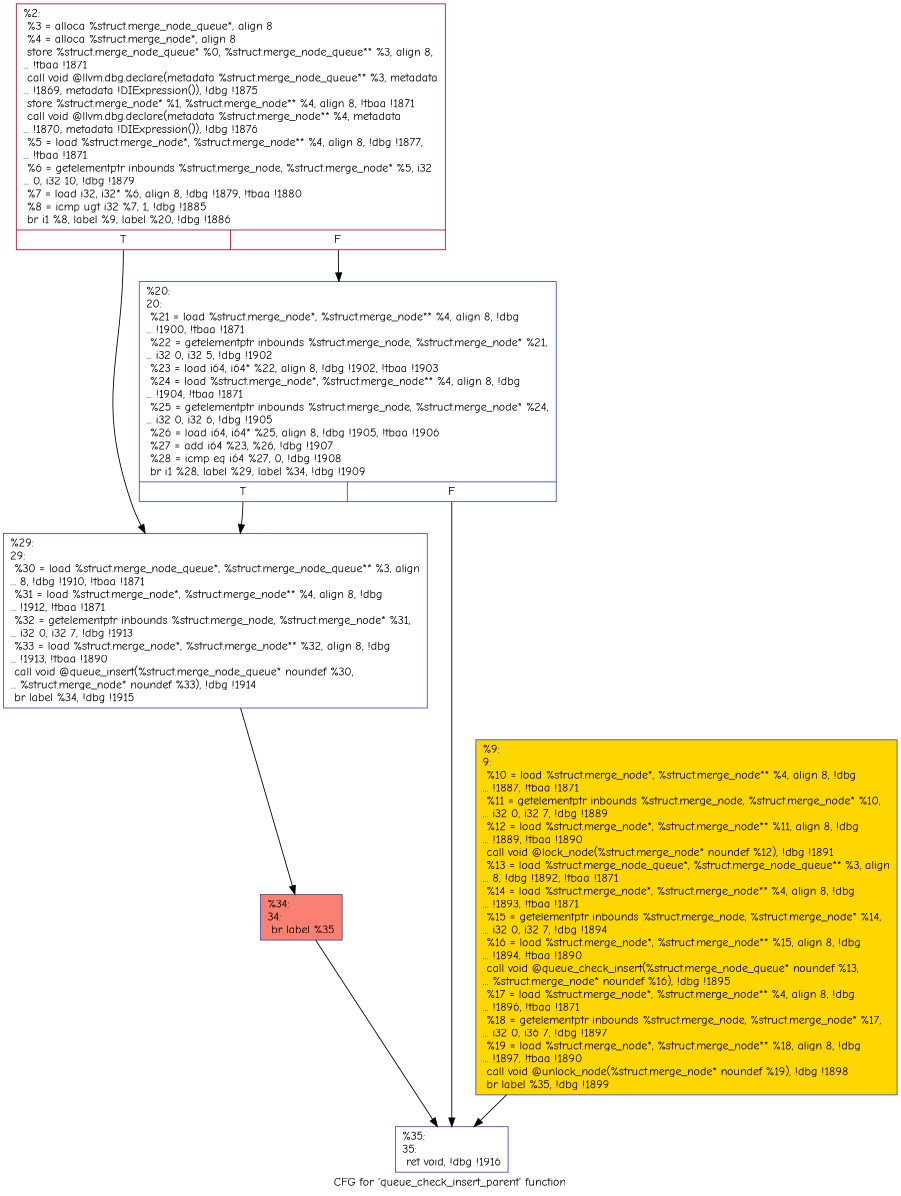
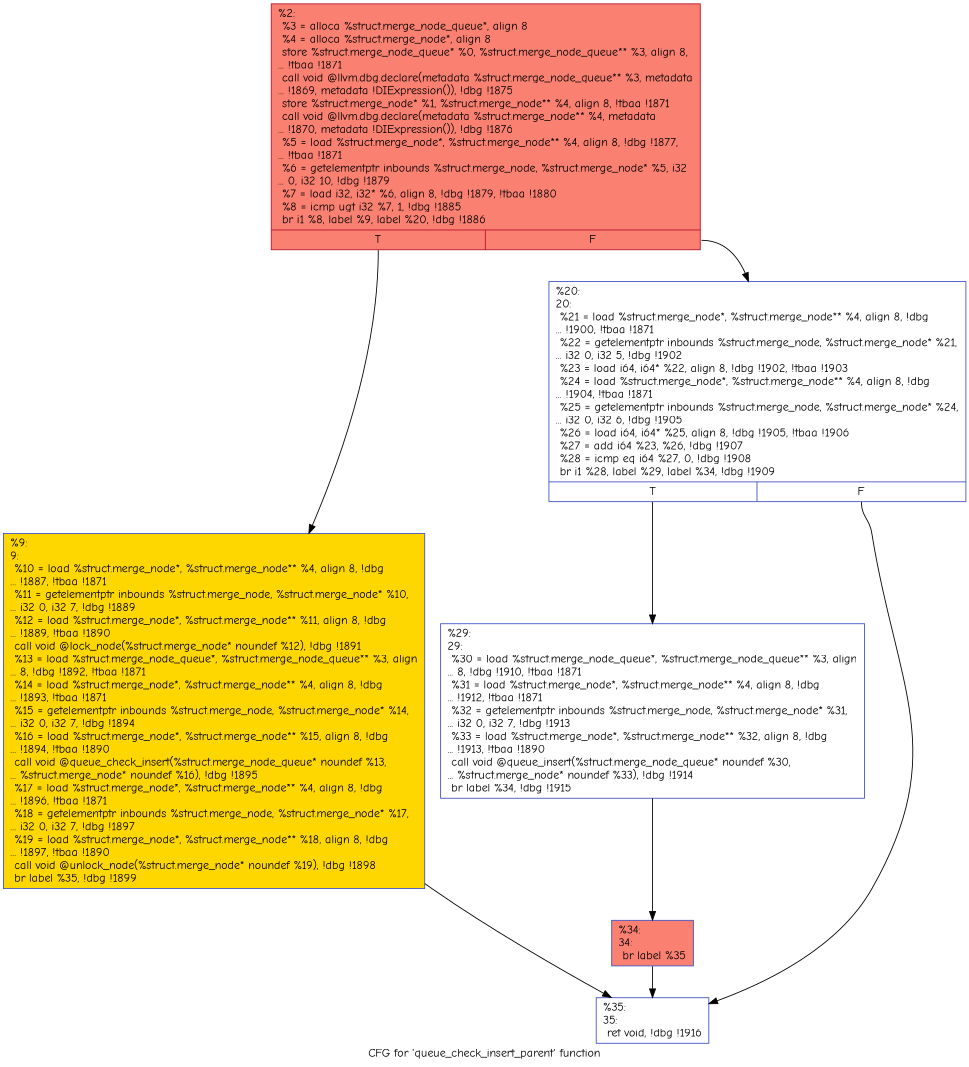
node "%2:": fillcolor white -> salmon
edge "%2:" -> "%29:": now "%2:" -> "%9:"
node "%9:": text "... i32 0, i36 7, !dbg !1897" -> "... i32 0, i32 7, !dbg !1897"
